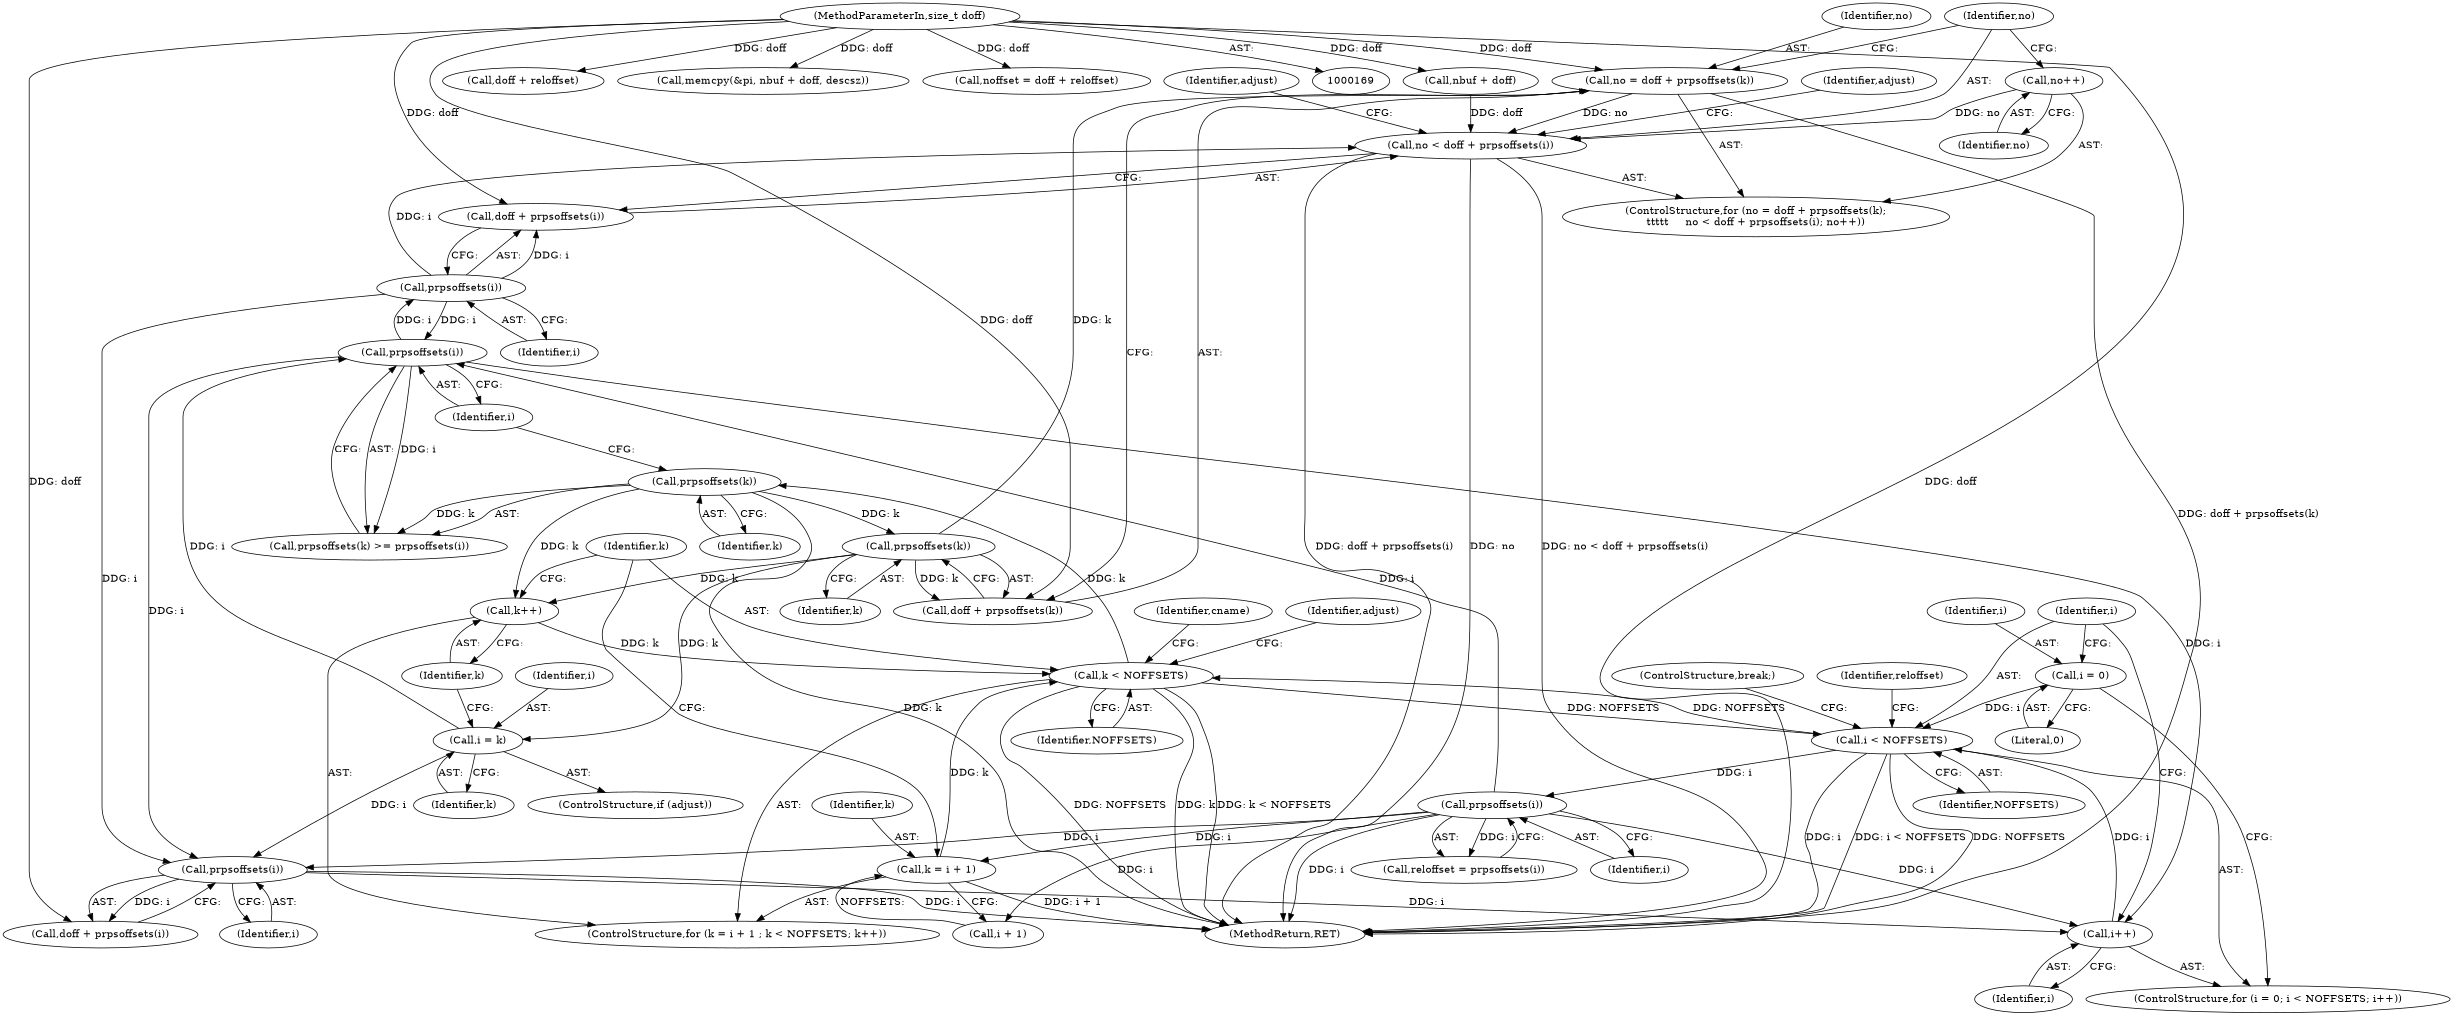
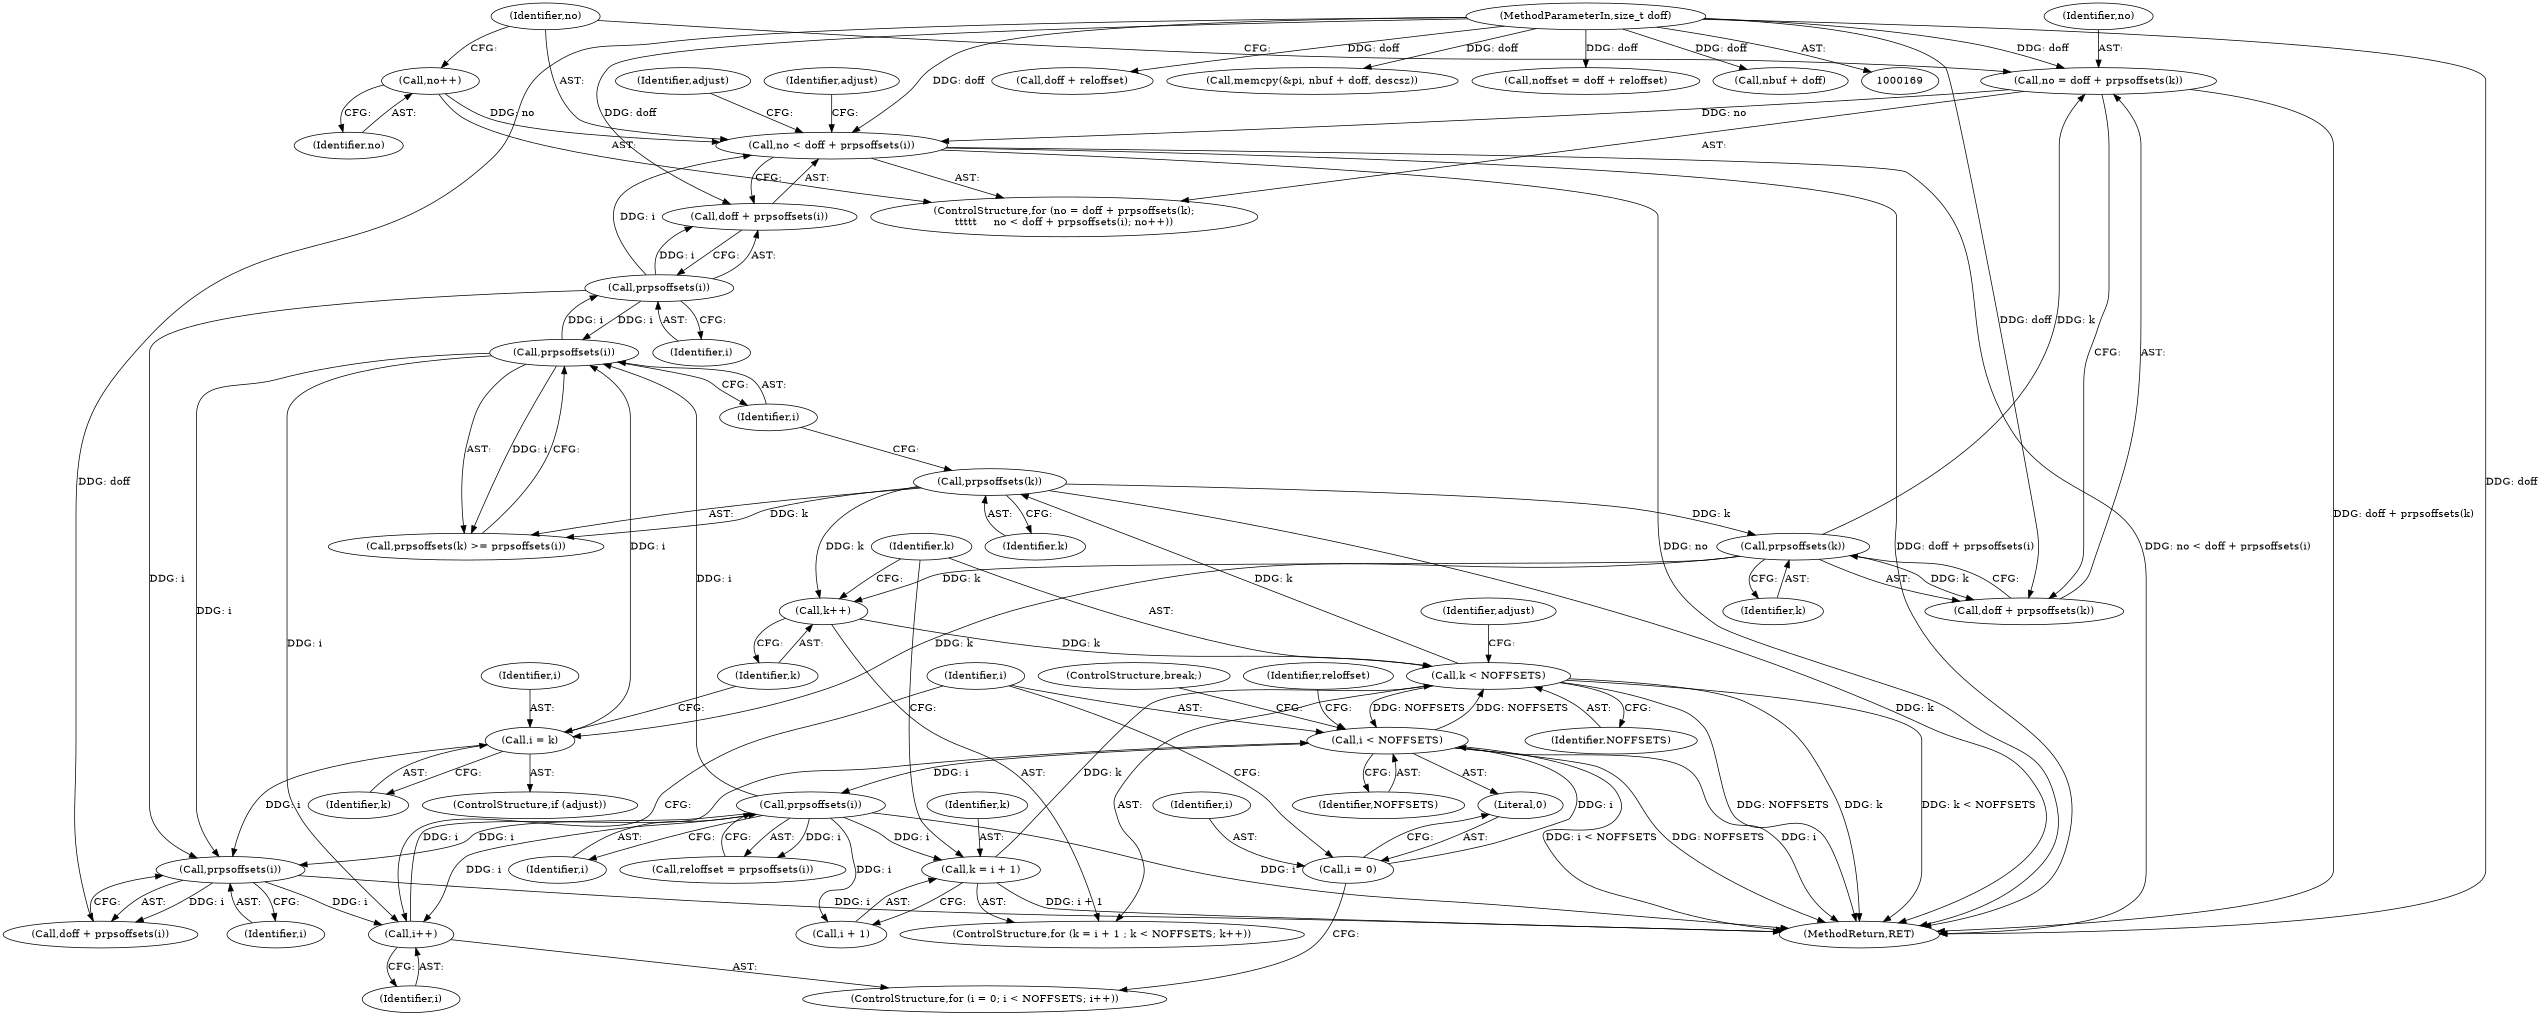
edge "(Call,nbuf + doff)" -> "(Call,no < doff + prpsoffsets(i))": now "(MethodParameterIn,size_t doff)" -> "(Call,no < doff + prpsoffsets(i))"
node "(Identifier,cname)": removed
edge "(Call,i < NOFFSETS)" -> "(ControlStructure,for (i = 0; i < NOFFSETS; i++))": now "(Call,i < NOFFSETS)" -> "(Literal,0)"
edge "(Call,i + 1)" -> "(Call,k = i + 1)": label "NOFFSETS: " -> "AST: "
